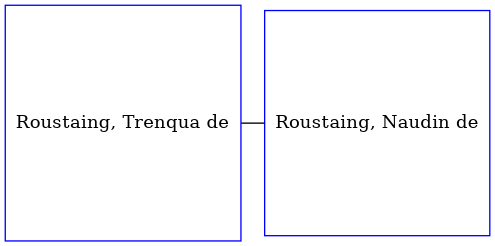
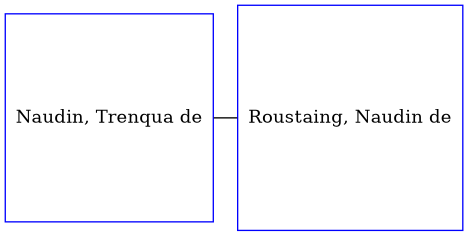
node "Roustaing, Trenqua de": label "Roustaing, Trenqua de" -> "Naudin, Trenqua de"
